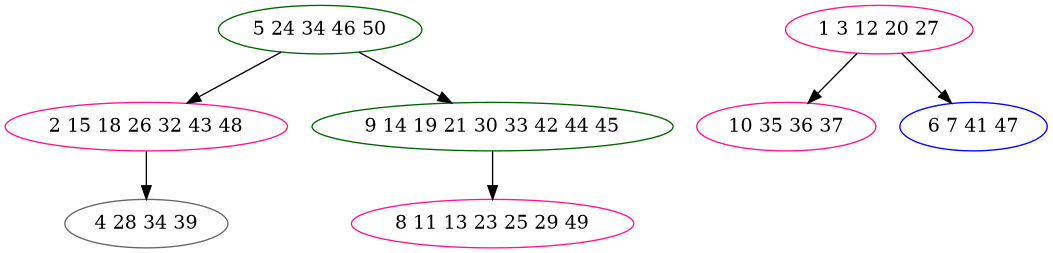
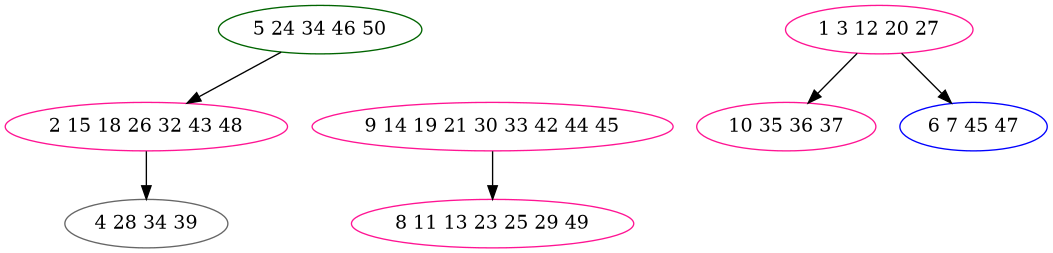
edge "5 24 34 46 50" -> "9 14 19 21 30 33 42 44 45": removed
node "9 14 19 21 30 33 42 44 45": color darkgreen -> deeppink
node "6 7 41 47": label "6 7 41 47" -> "6 7 45 47"
